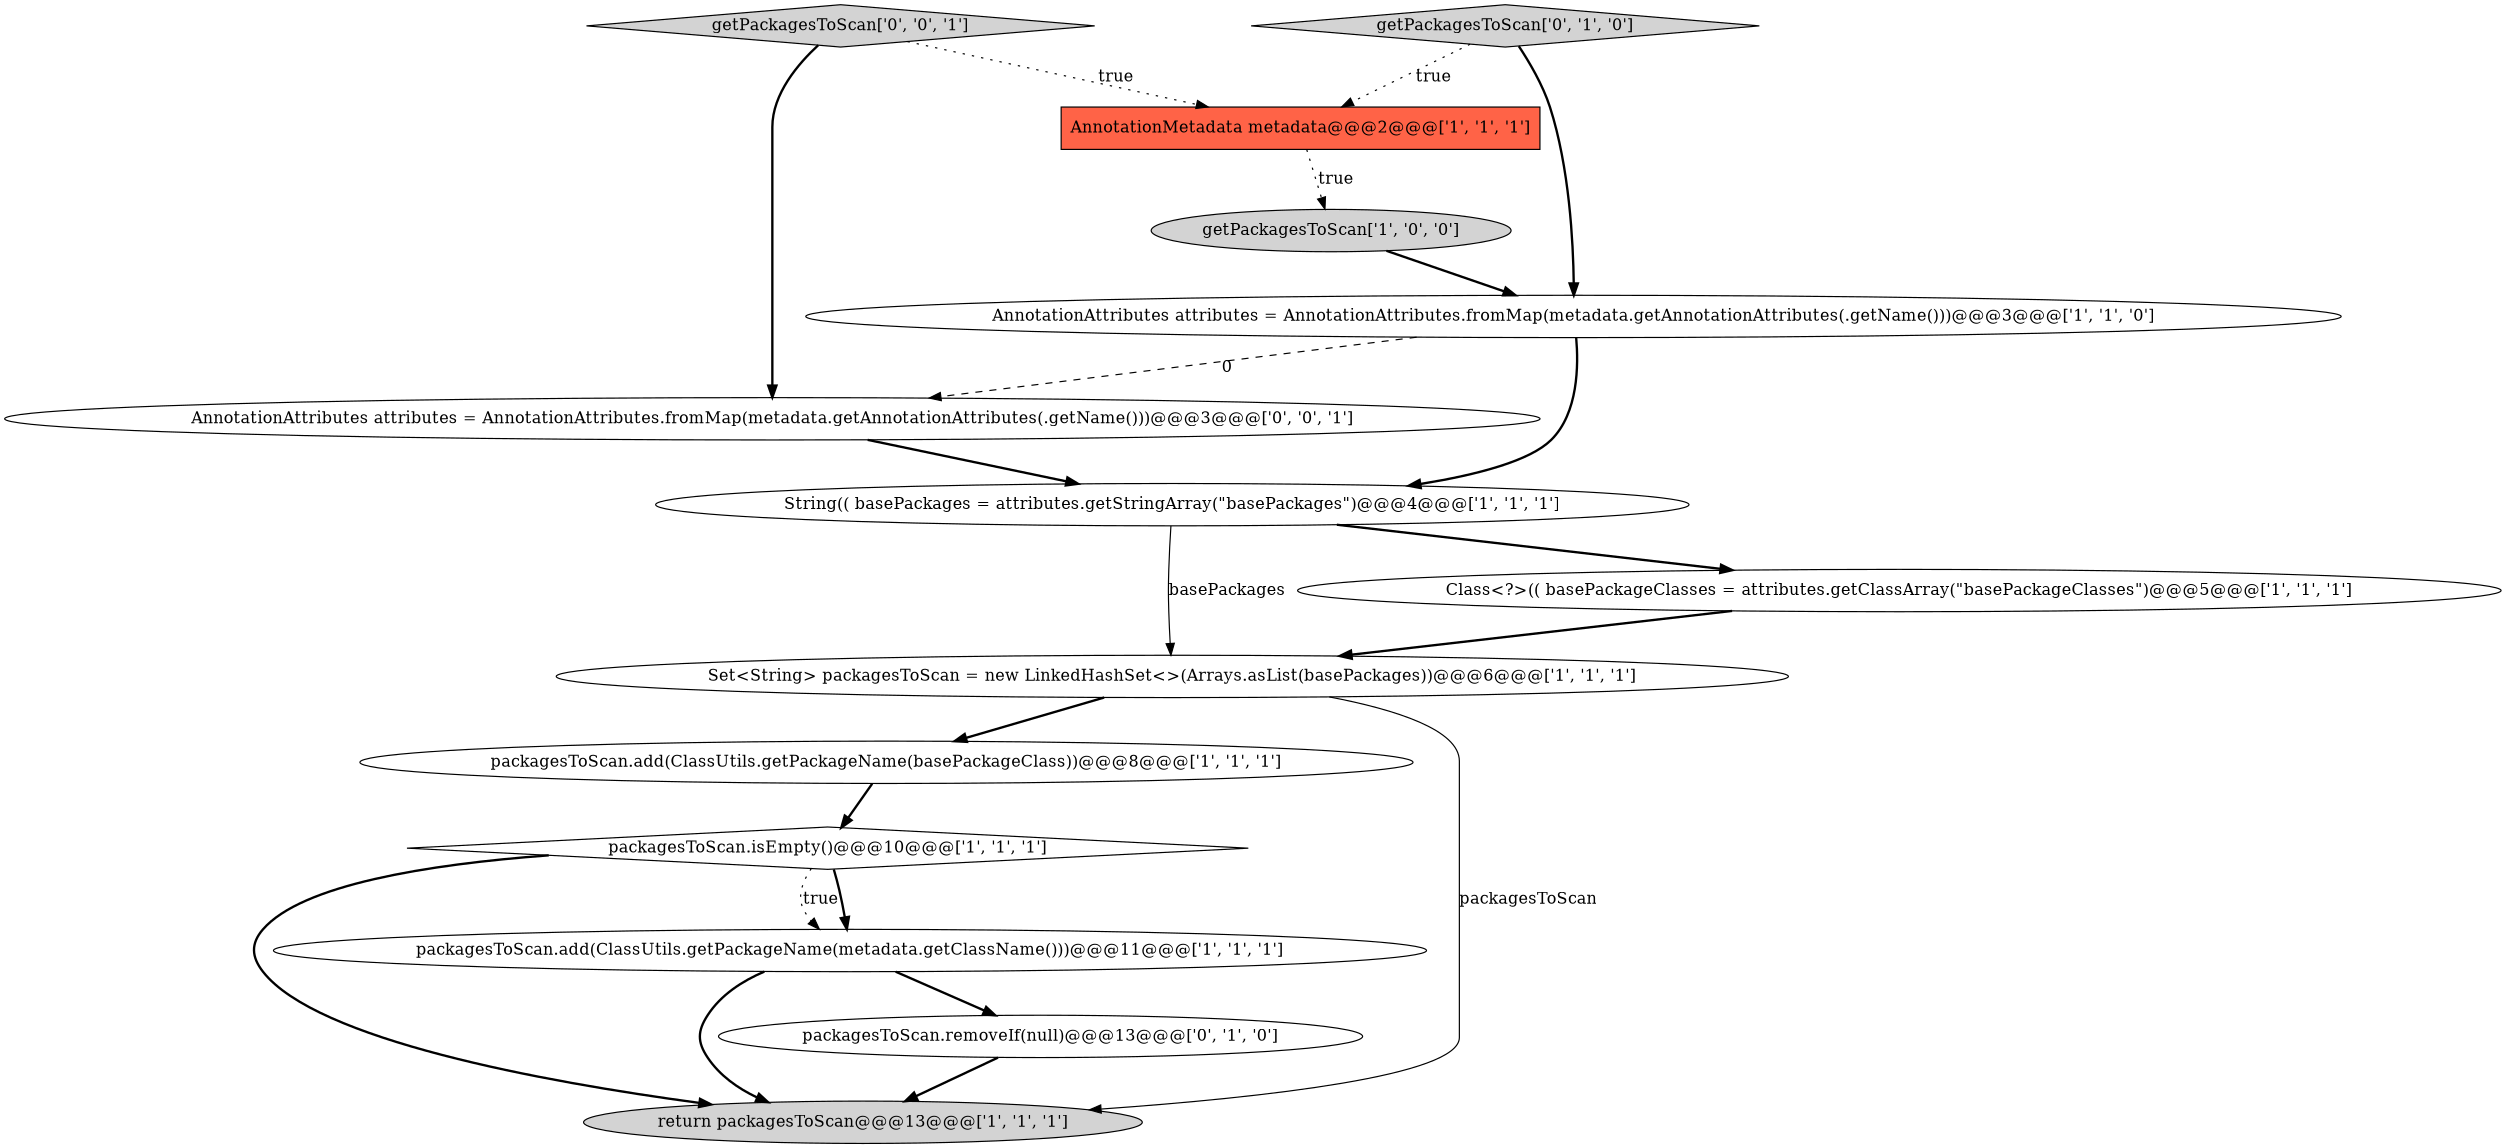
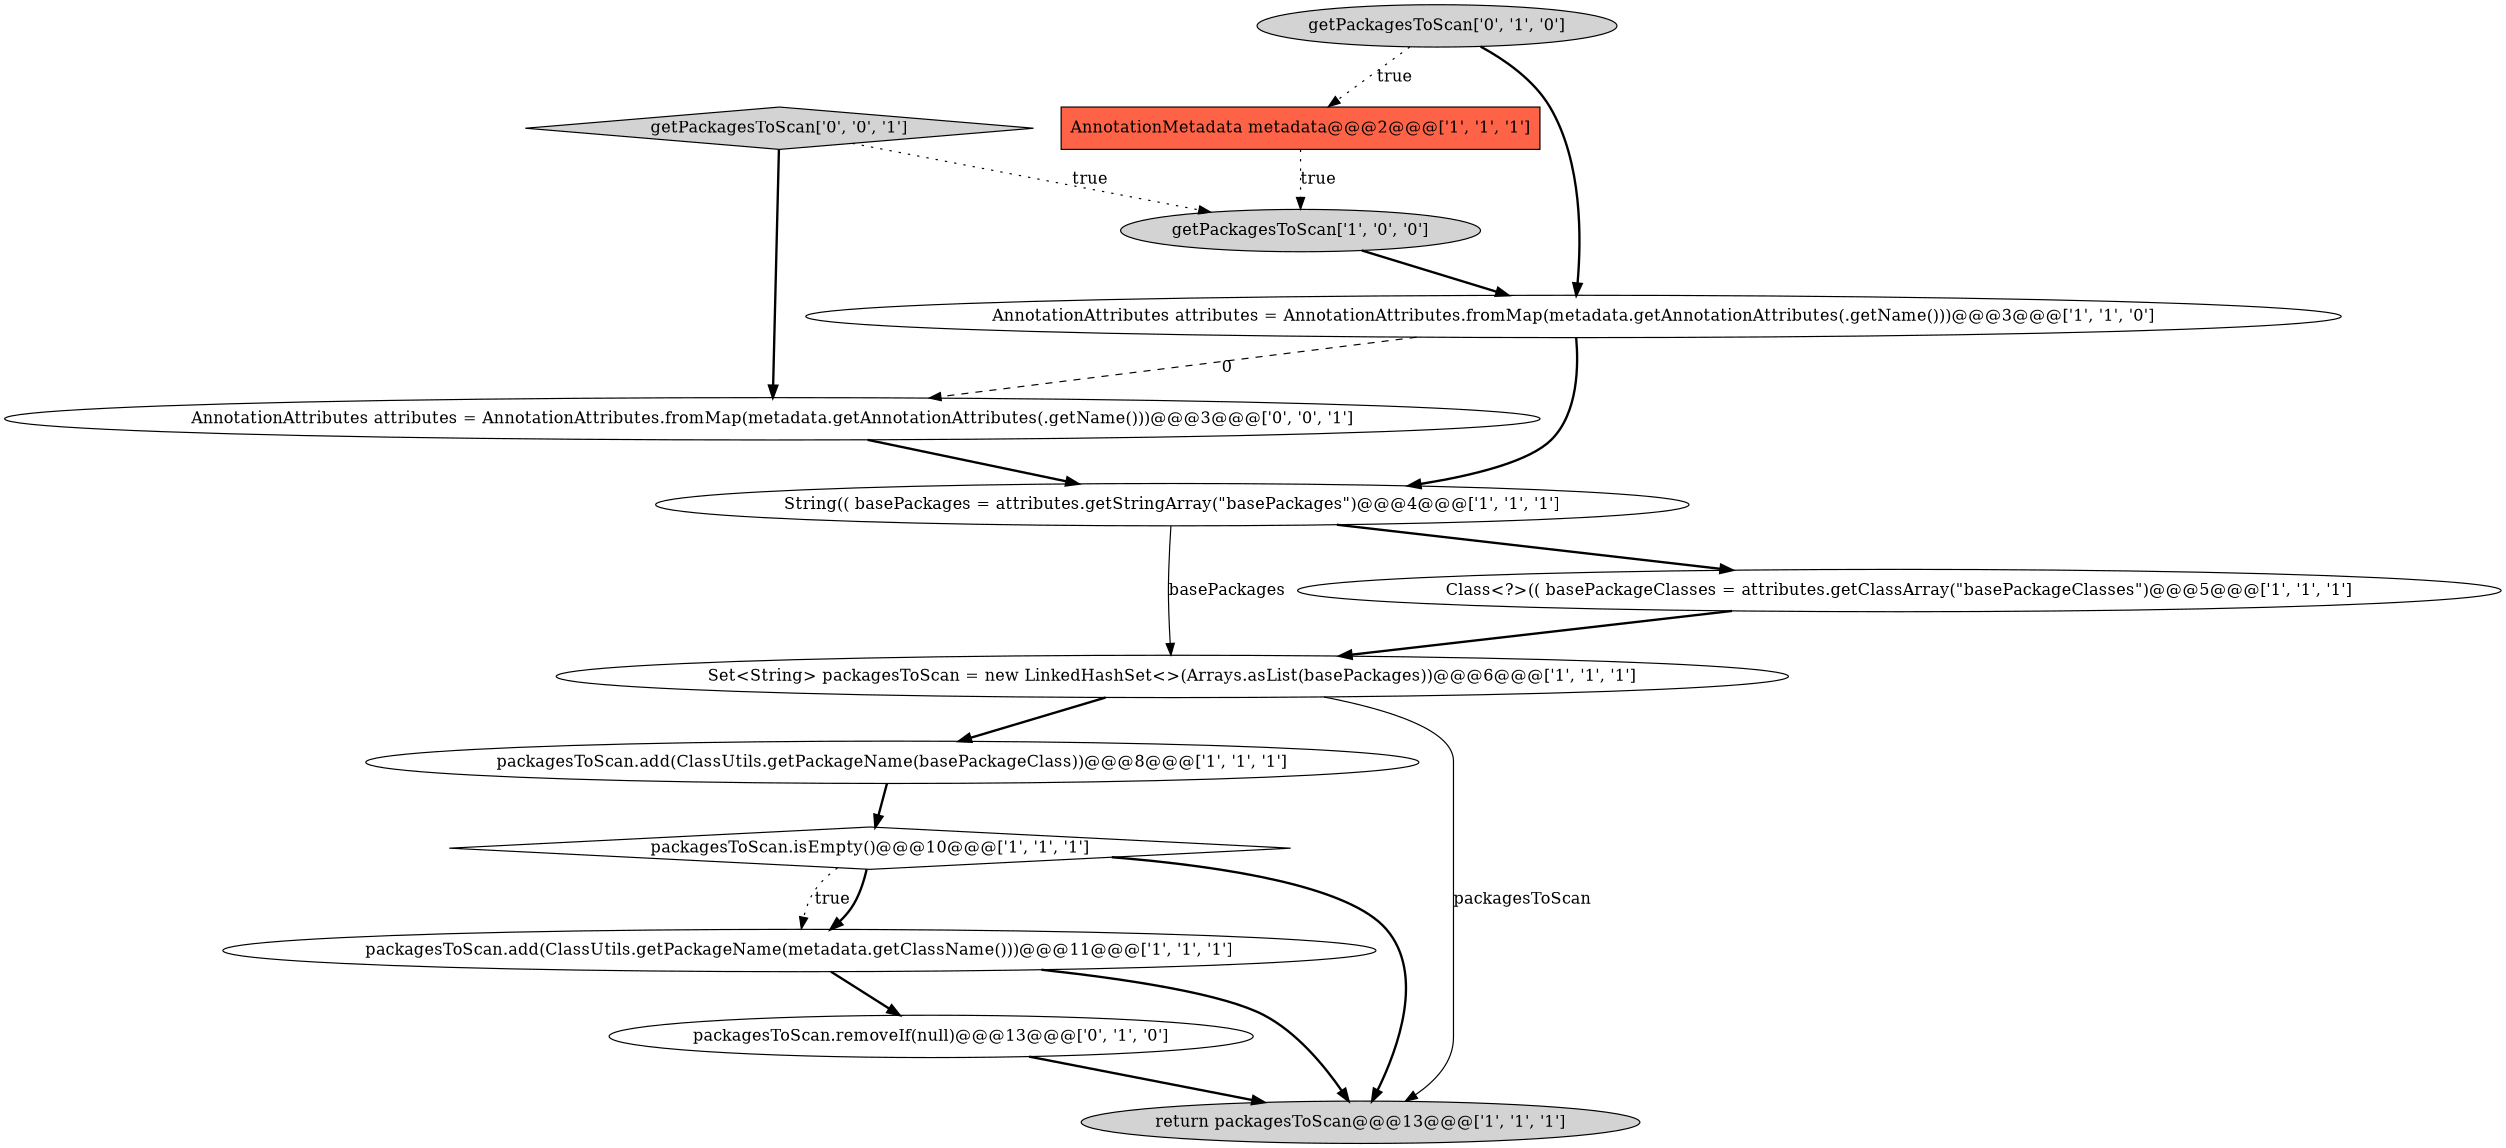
node "getPackagesToScan['0', '1', '0']": shape diamond -> ellipse
edge "getPackagesToScan['0', '0', '1']" -> "AnnotationMetadata metadata@@@2@@@['1', '1', '1']": now "getPackagesToScan['0', '0', '1']" -> "getPackagesToScan['1', '0', '0']"
